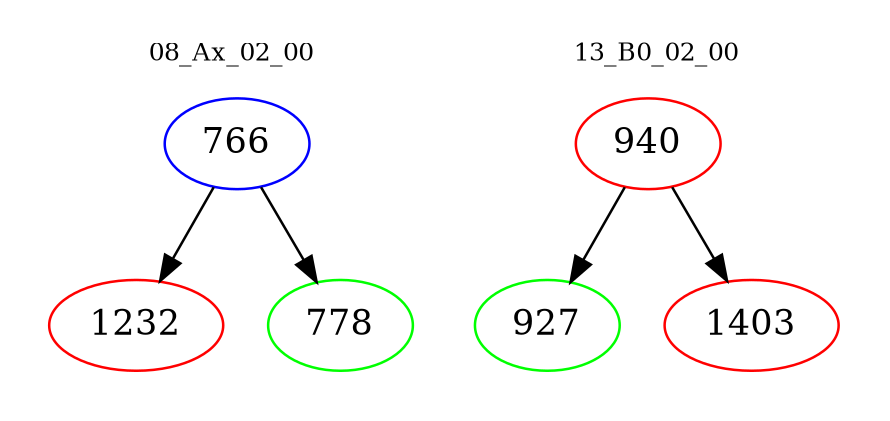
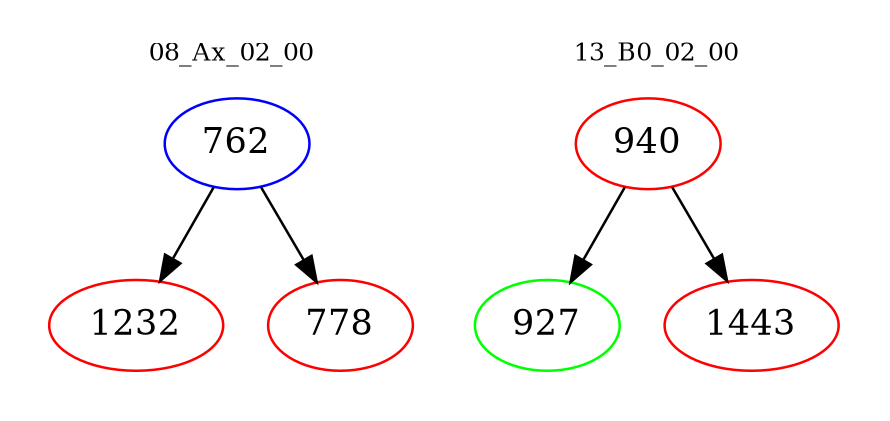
node "766": label "766" -> "762"
node "778": color green -> red
node "1403": label "1403" -> "1443"
